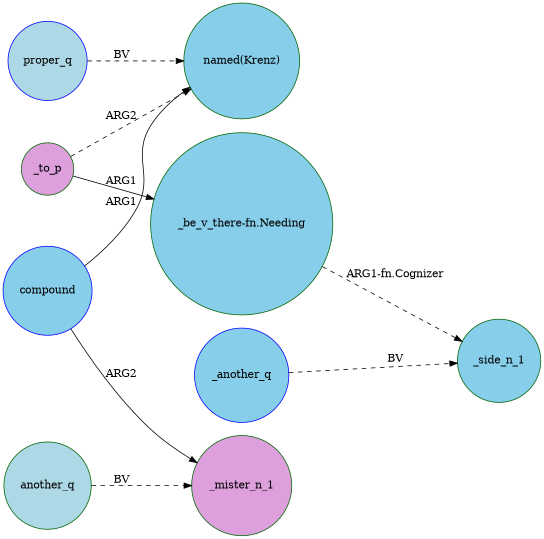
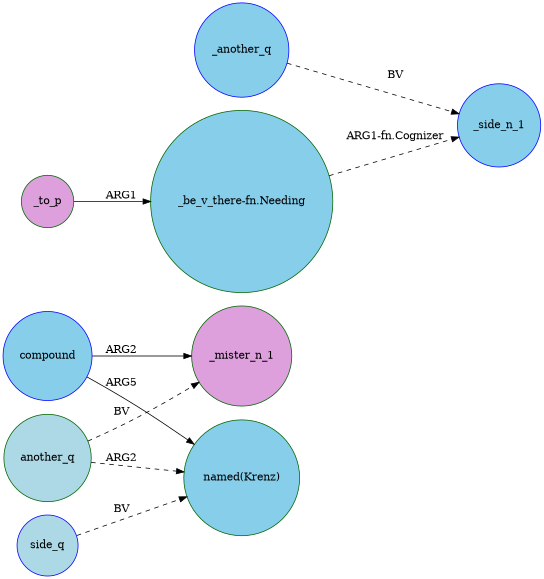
node "proper_q": label "proper_q" -> "side_q"
edge "_to_p" -> "named(Krenz)": now "another_q" -> "named(Krenz)"
edge "compound" -> "named(Krenz)": label "ARG1" -> "ARG5"
node "_side_n_1": color darkgreen -> blue
